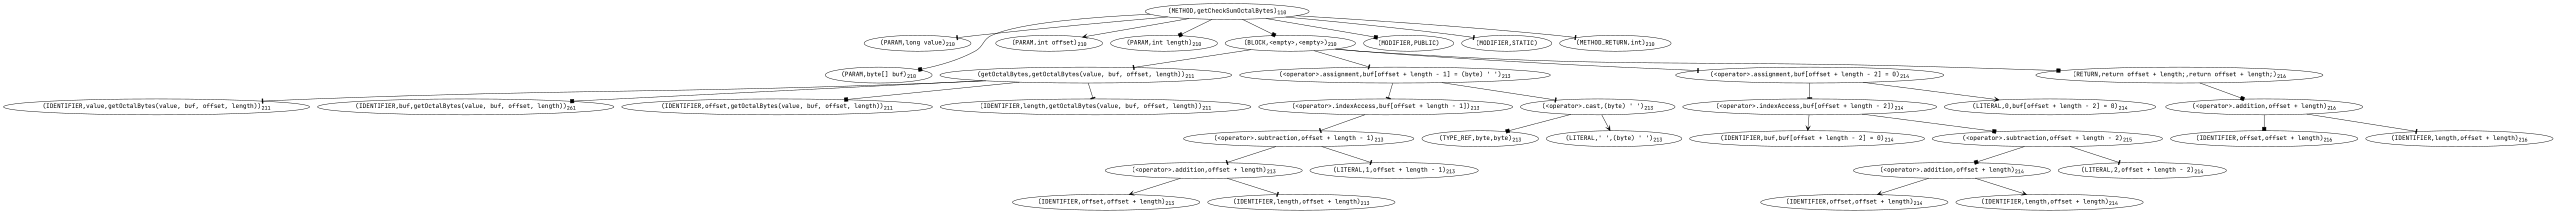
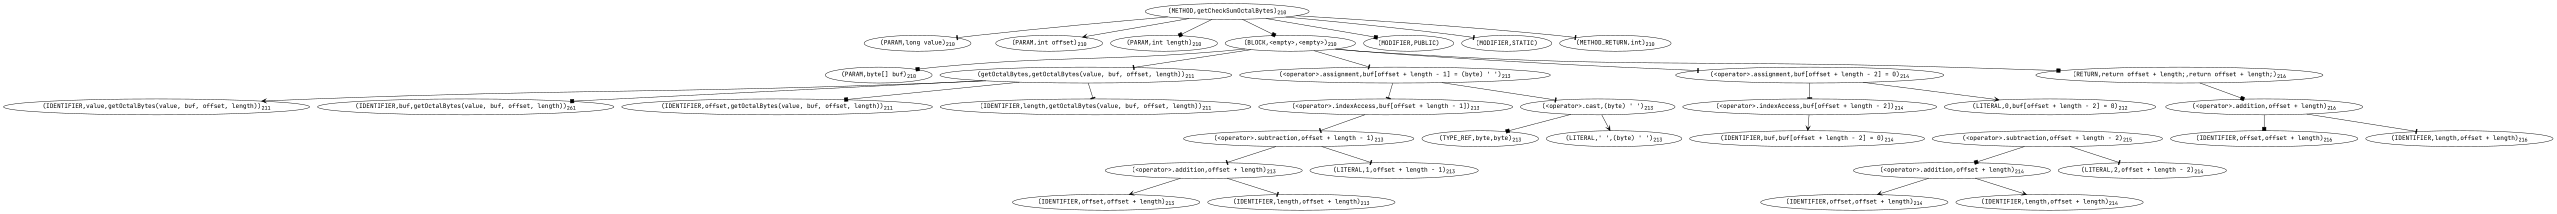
node "(METHOD,getCheckSumOctalBytes)": text "110" -> "210"
edge "(METHOD,getCheckSumOctalBytes)" -> "(PARAM,byte[] buf)": now "(BLOCK,<empty>,<empty>)" -> "(PARAM,byte[] buf)"
edge "(getOctalBytes,getOctalBytes(value, buf, offset, length))" -> "(IDENTIFIER,value,getOctalBytes(value, buf, offset, length))": arrowhead tee -> vee
node "(LITERAL,0,buf[offset + length - 2] = 0)": text "214" -> "212"
edge "(<operator>.indexAccess,buf[offset + length - 2])" -> "(<operator>.subtraction,offset + length - 2)": removed
